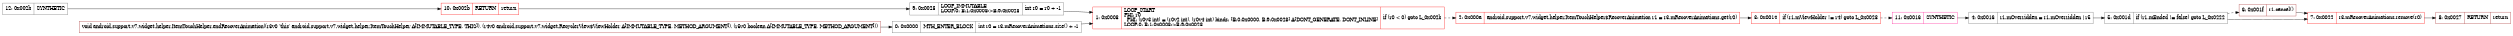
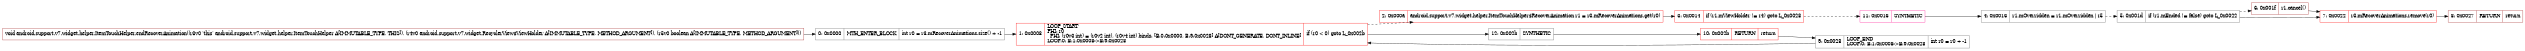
node "9: 0x0028": text "LOOP_IMMUTABLE" -> "LOOP_END"
edge "4: 0x0016" -> "5: 0x001d": style solid -> dashed
node "5: 0x001d": text "if (r1.mEnded != false) goto L_0x0222" -> "if (r1.mEnded != false) goto L_0x0022"
edge "1: 0x0008" -> "12: 0x002b": added
